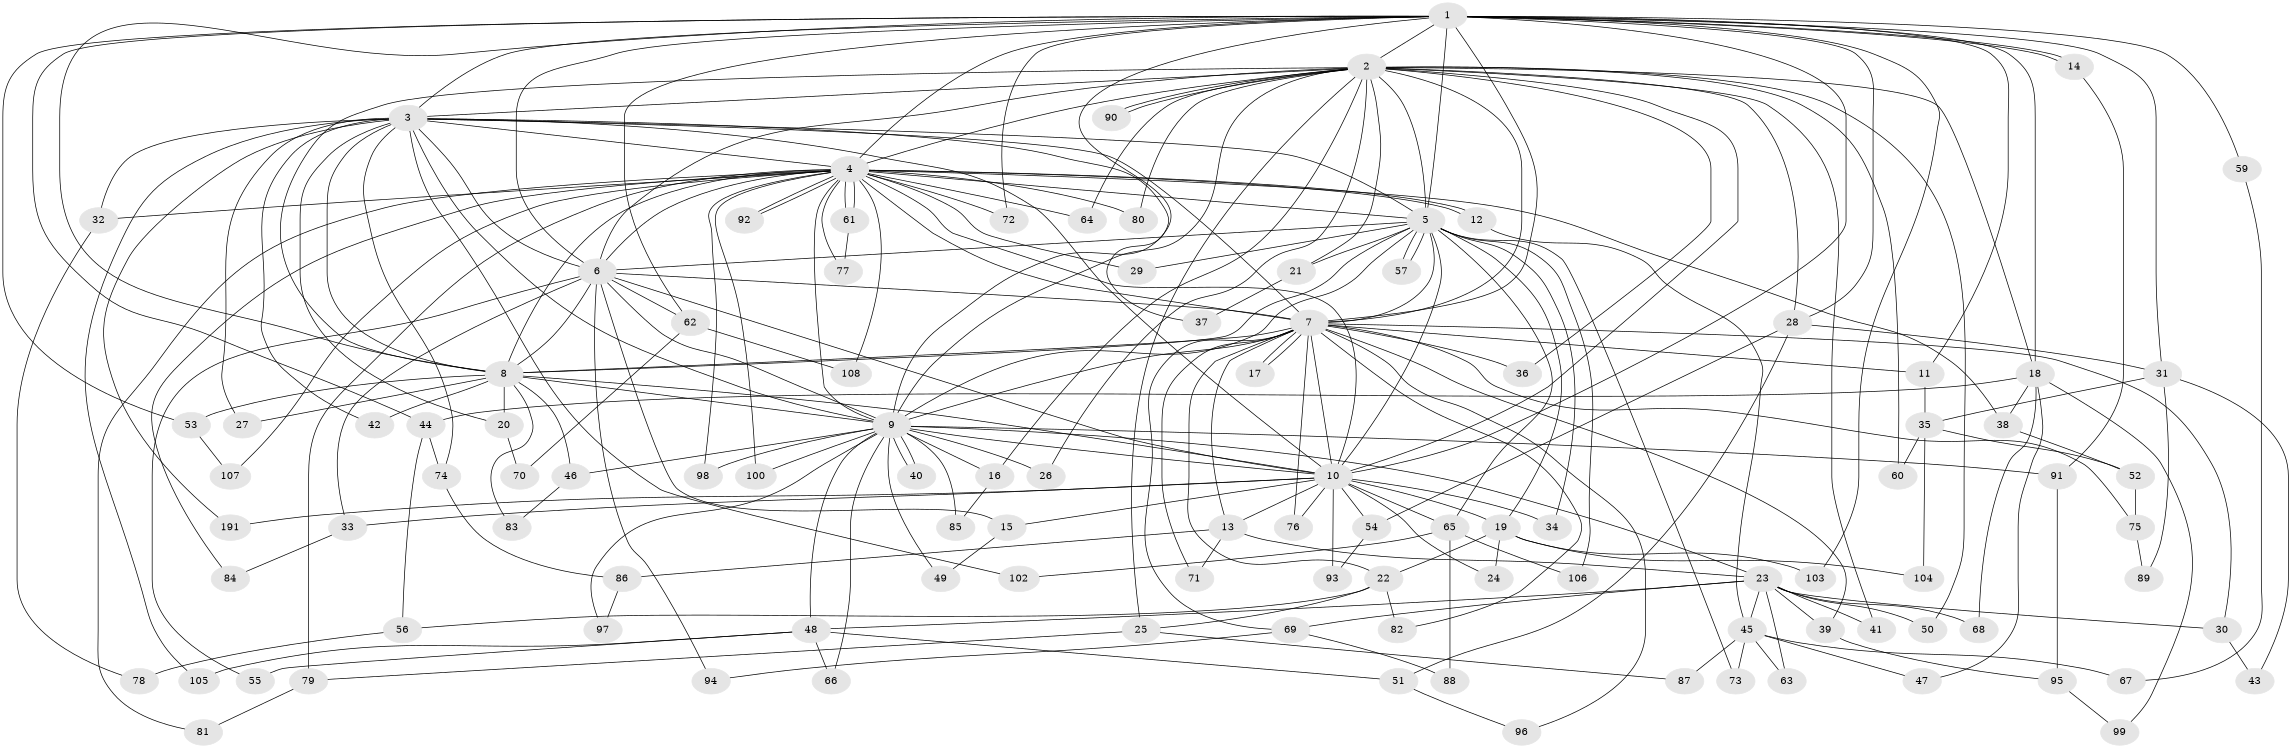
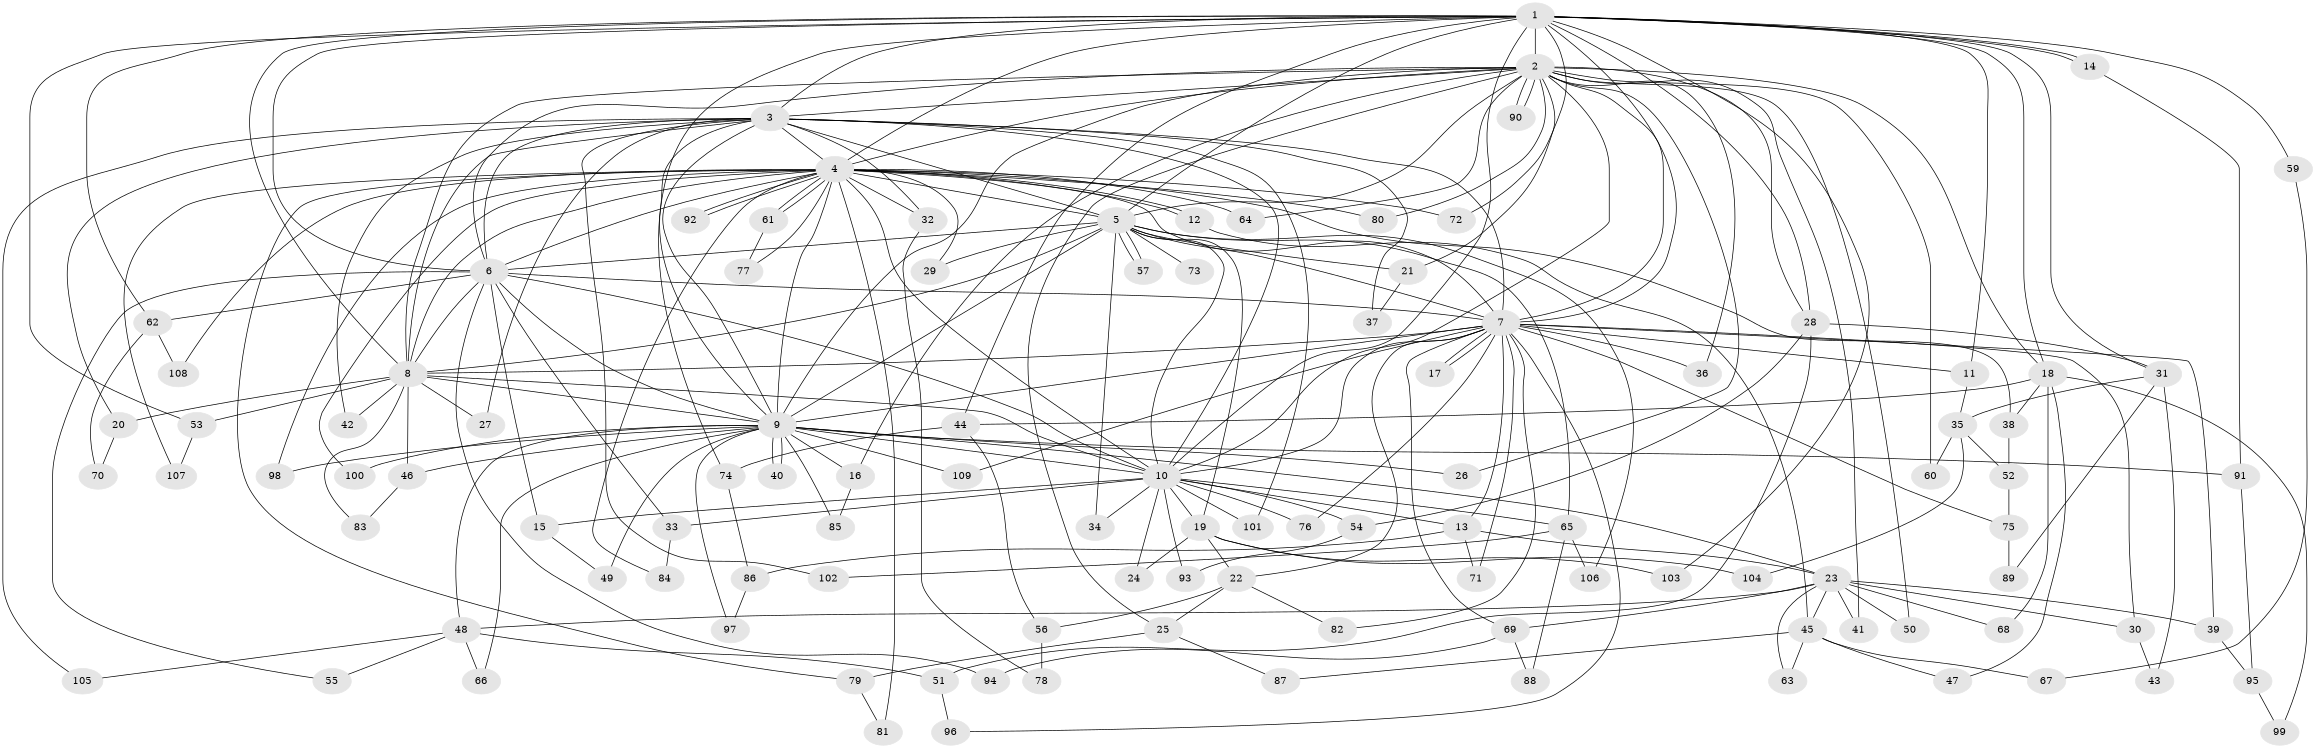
node "109": added
node "191": label "191" -> "101"
edge "45" -- "73": removed
